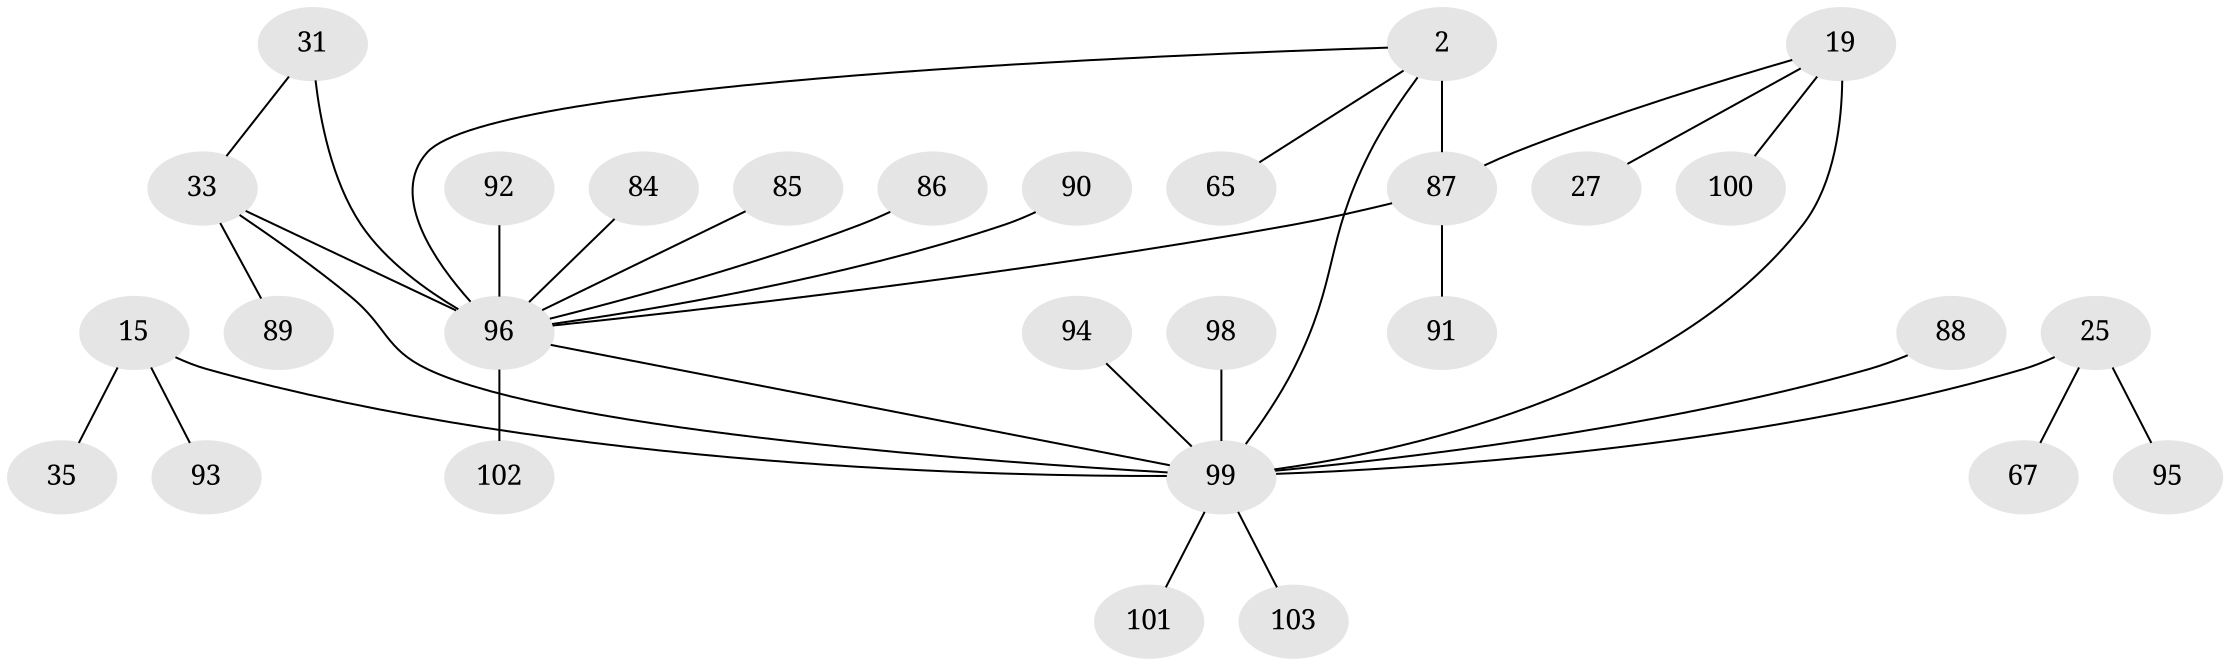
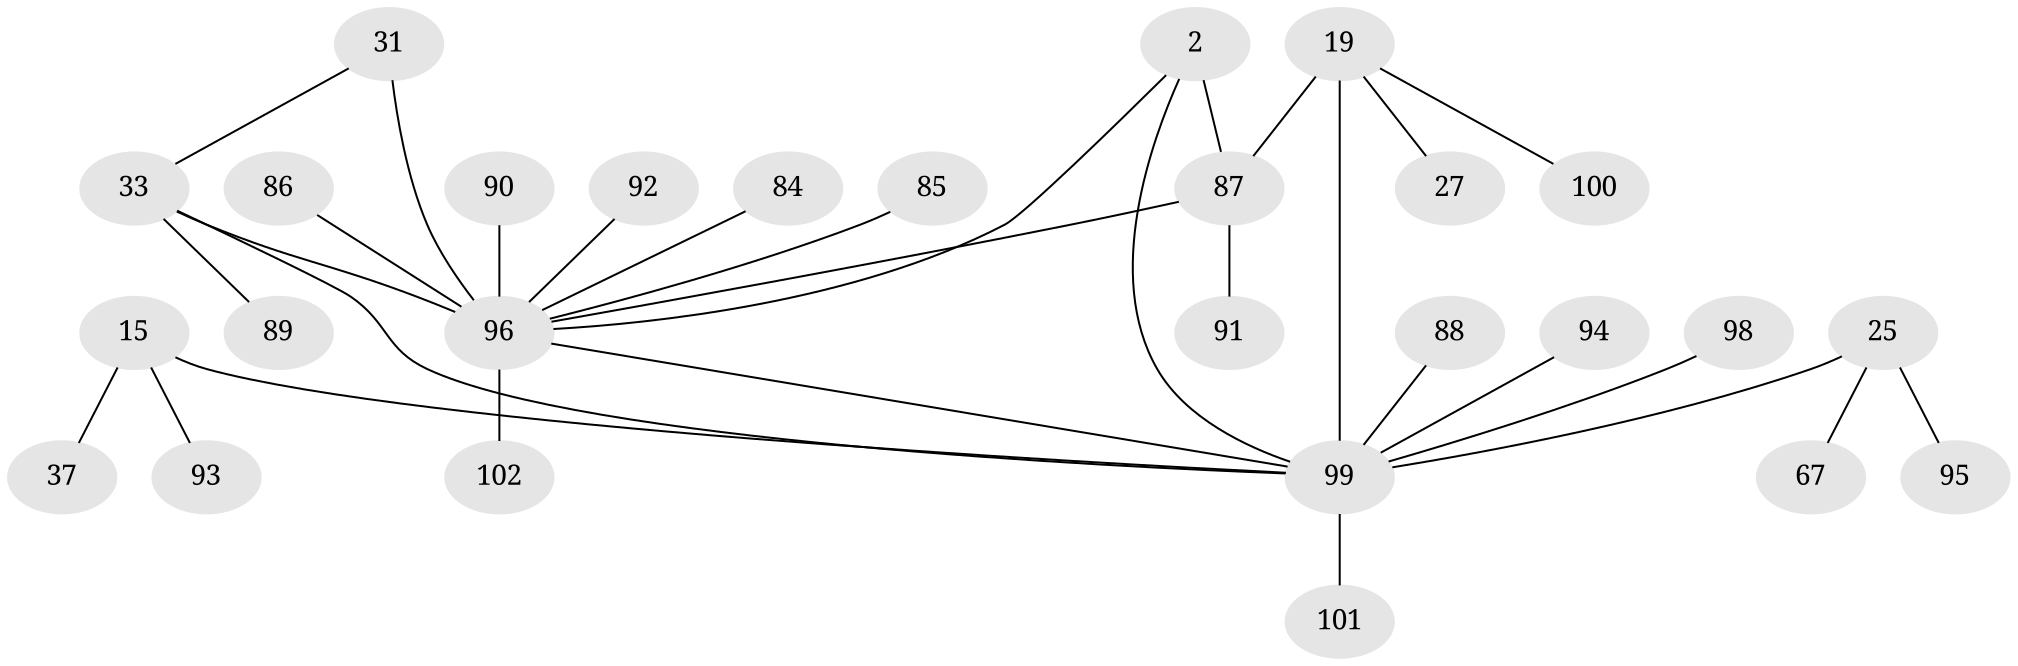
node "65": removed
node "35": label "35" -> "37"
node "103": removed
